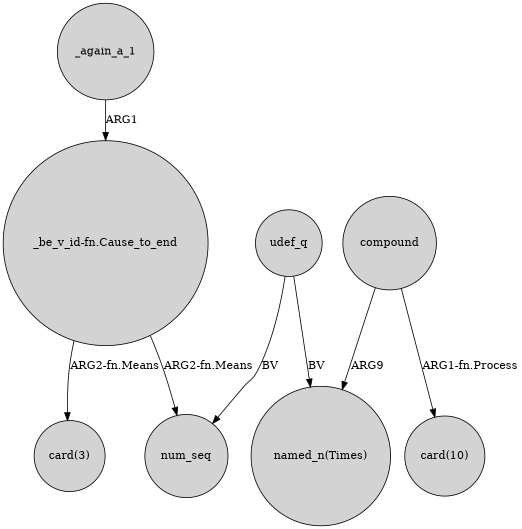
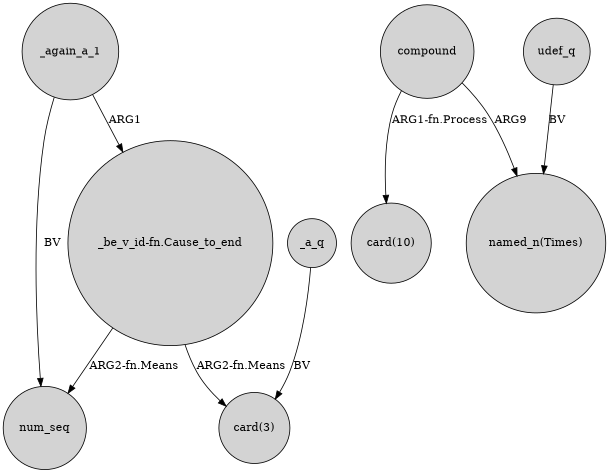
node "_a_q": added
edge "udef_q" -> "num_seq": now "_again_a_1" -> "num_seq"
